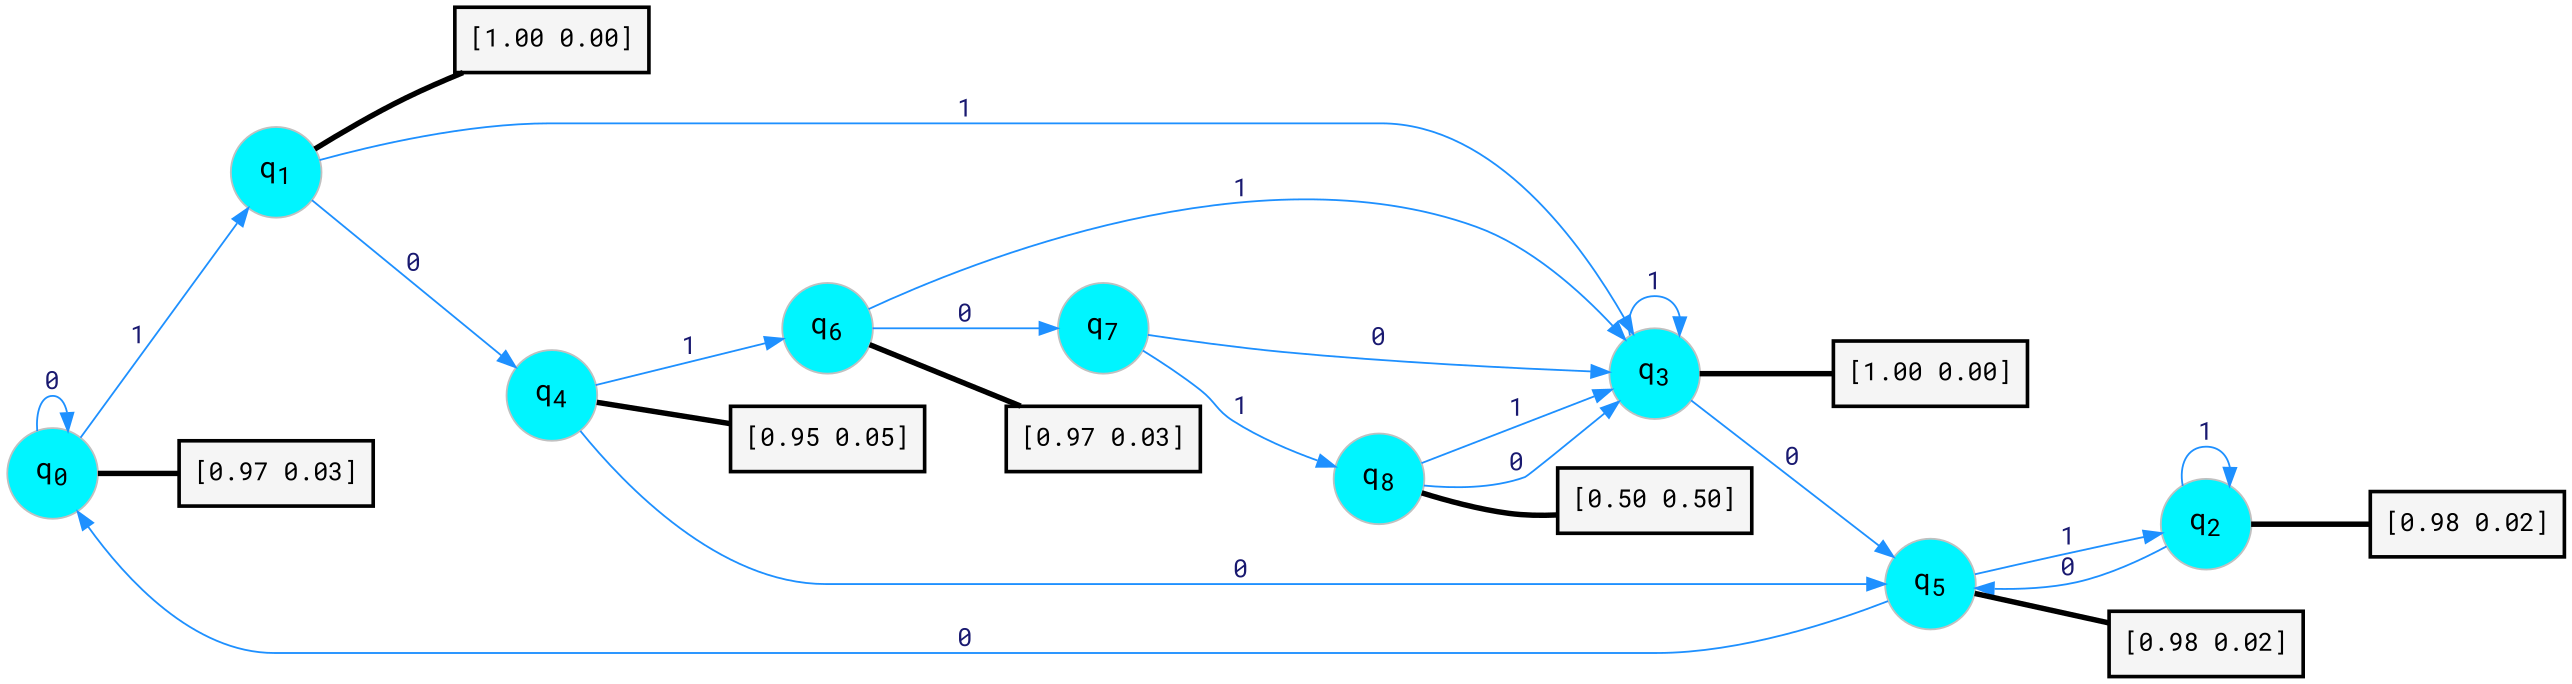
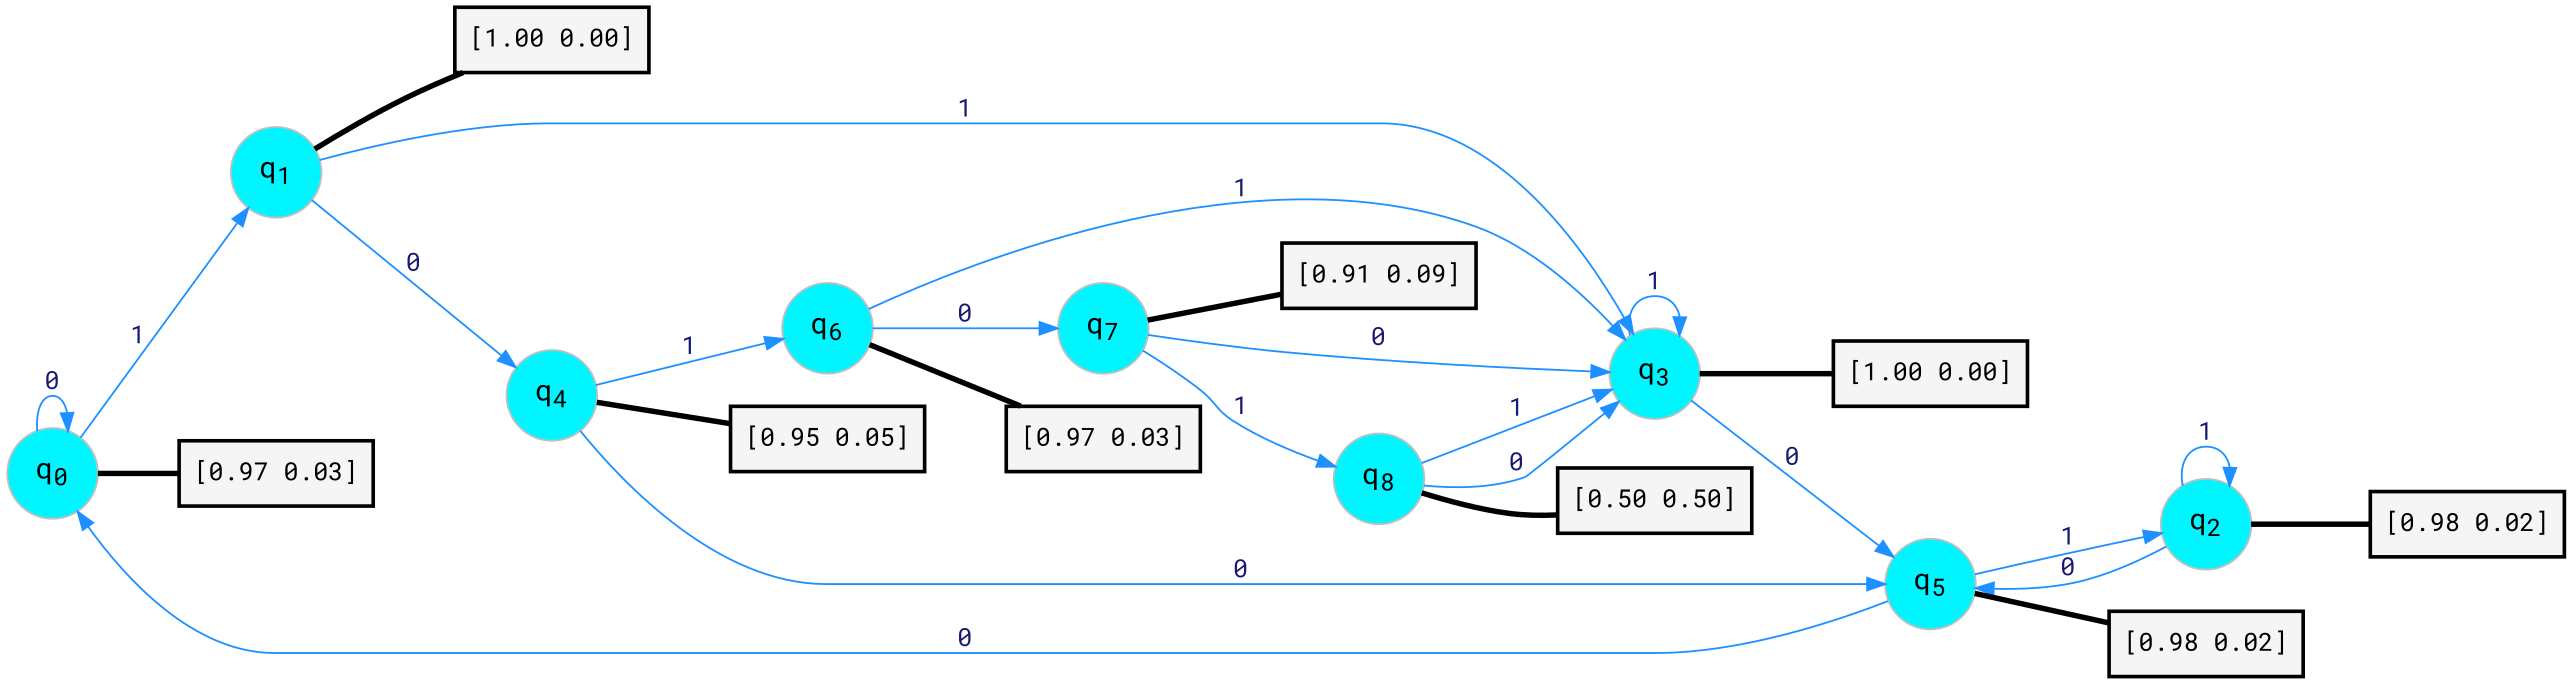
node "[0.91 0.09]": added
